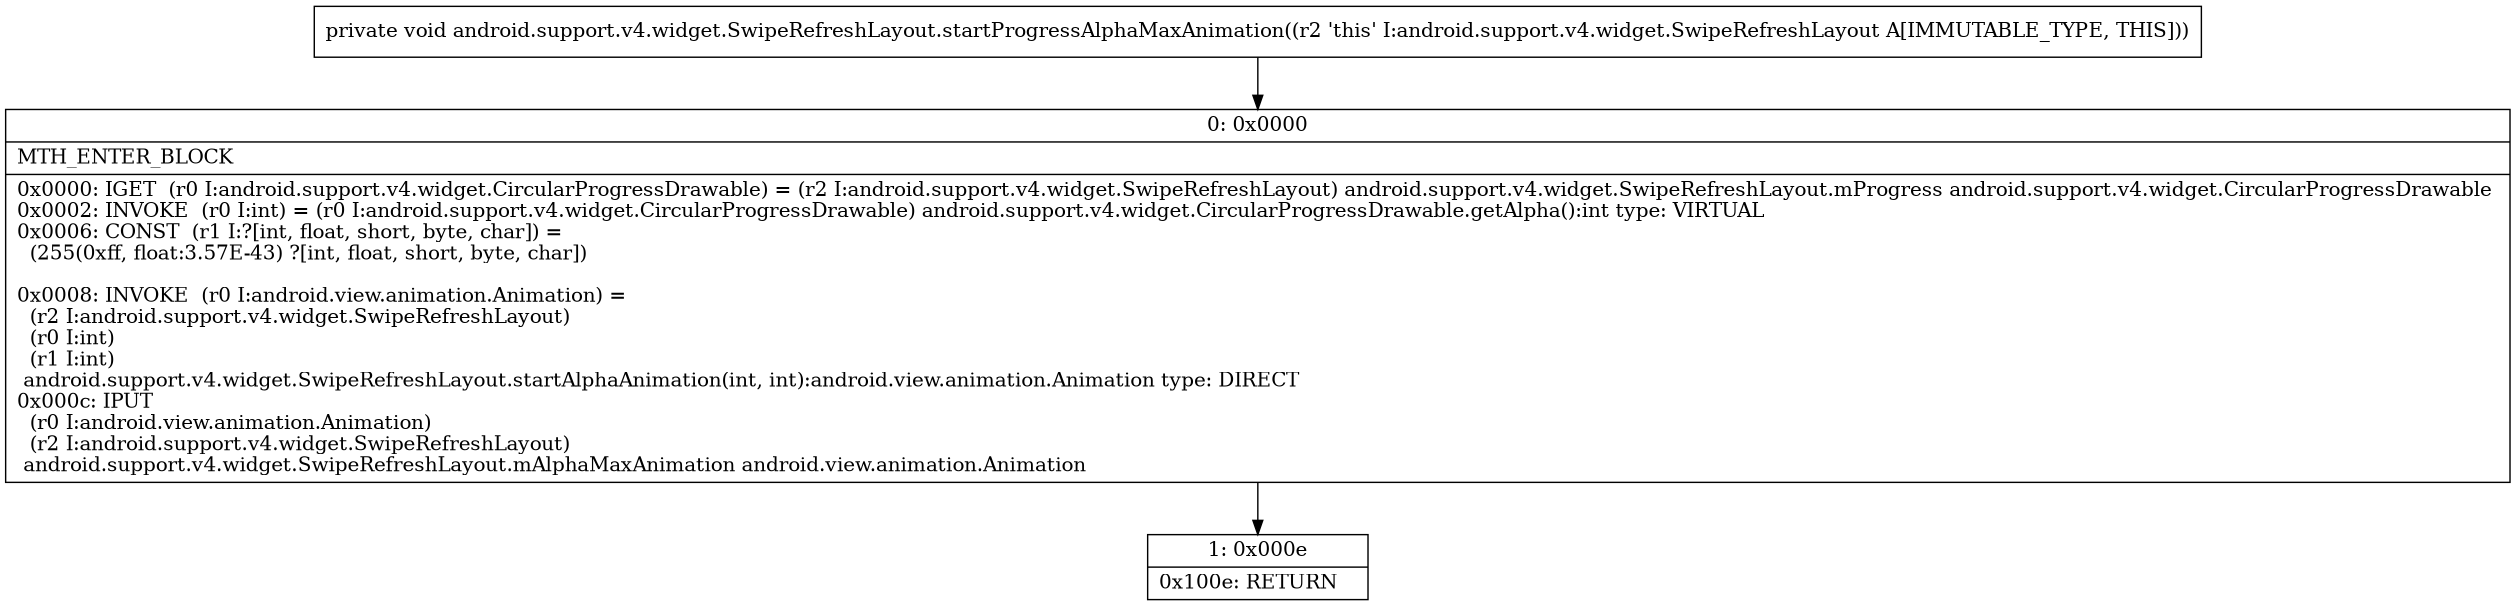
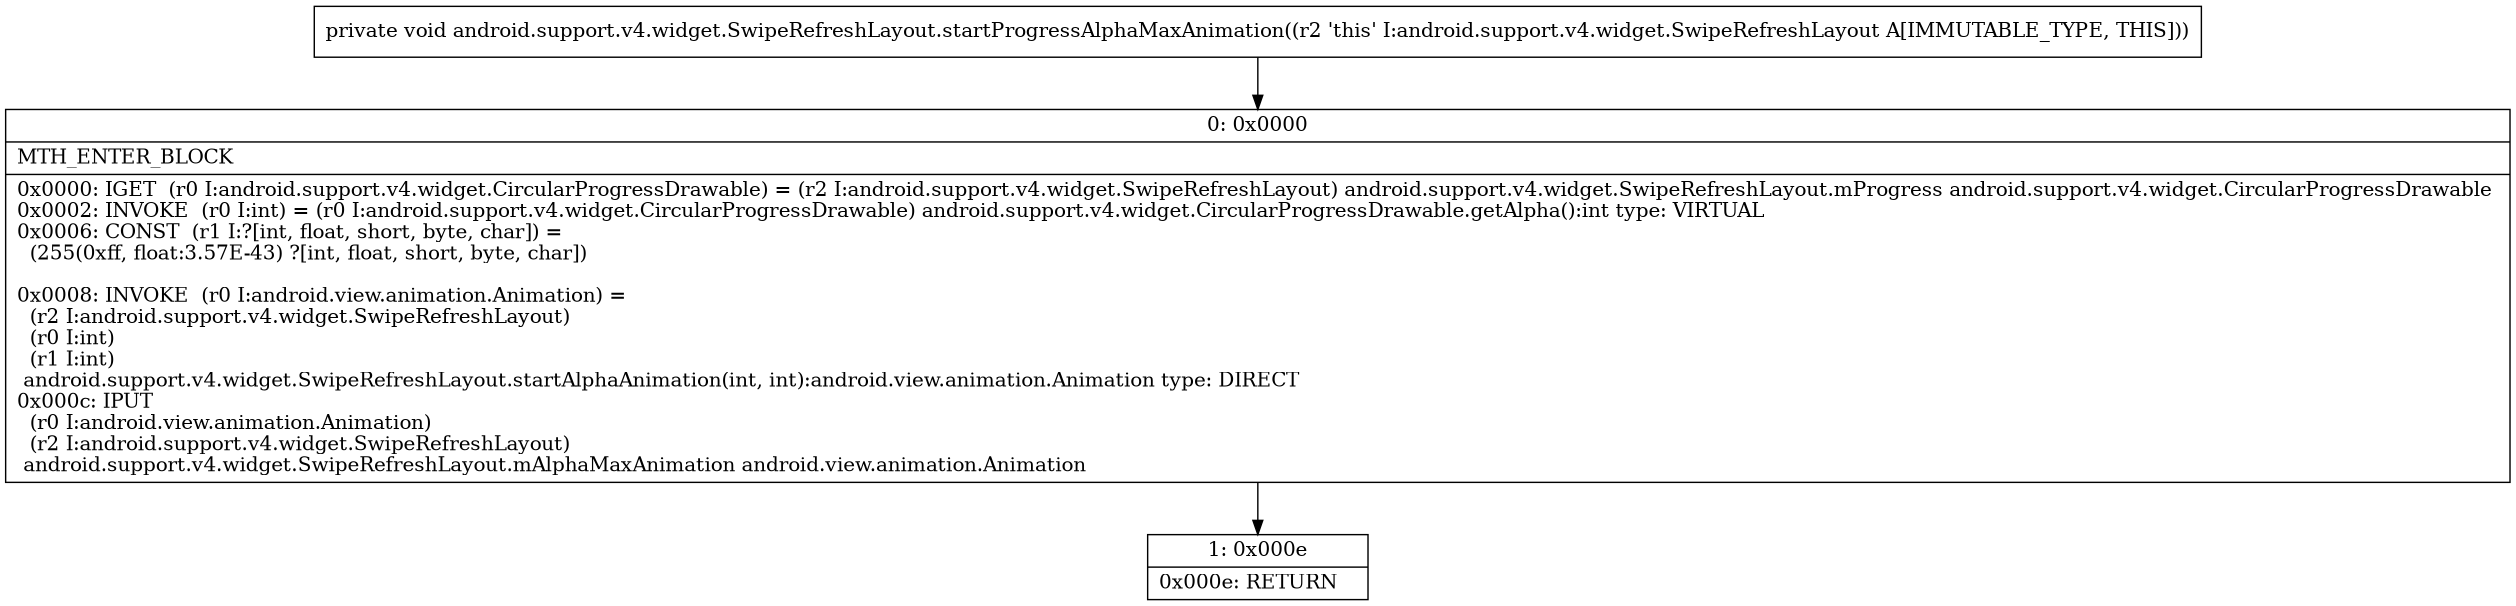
node "1: 0x000e": text "0x100e: RETURN" -> "0x000e: RETURN"
